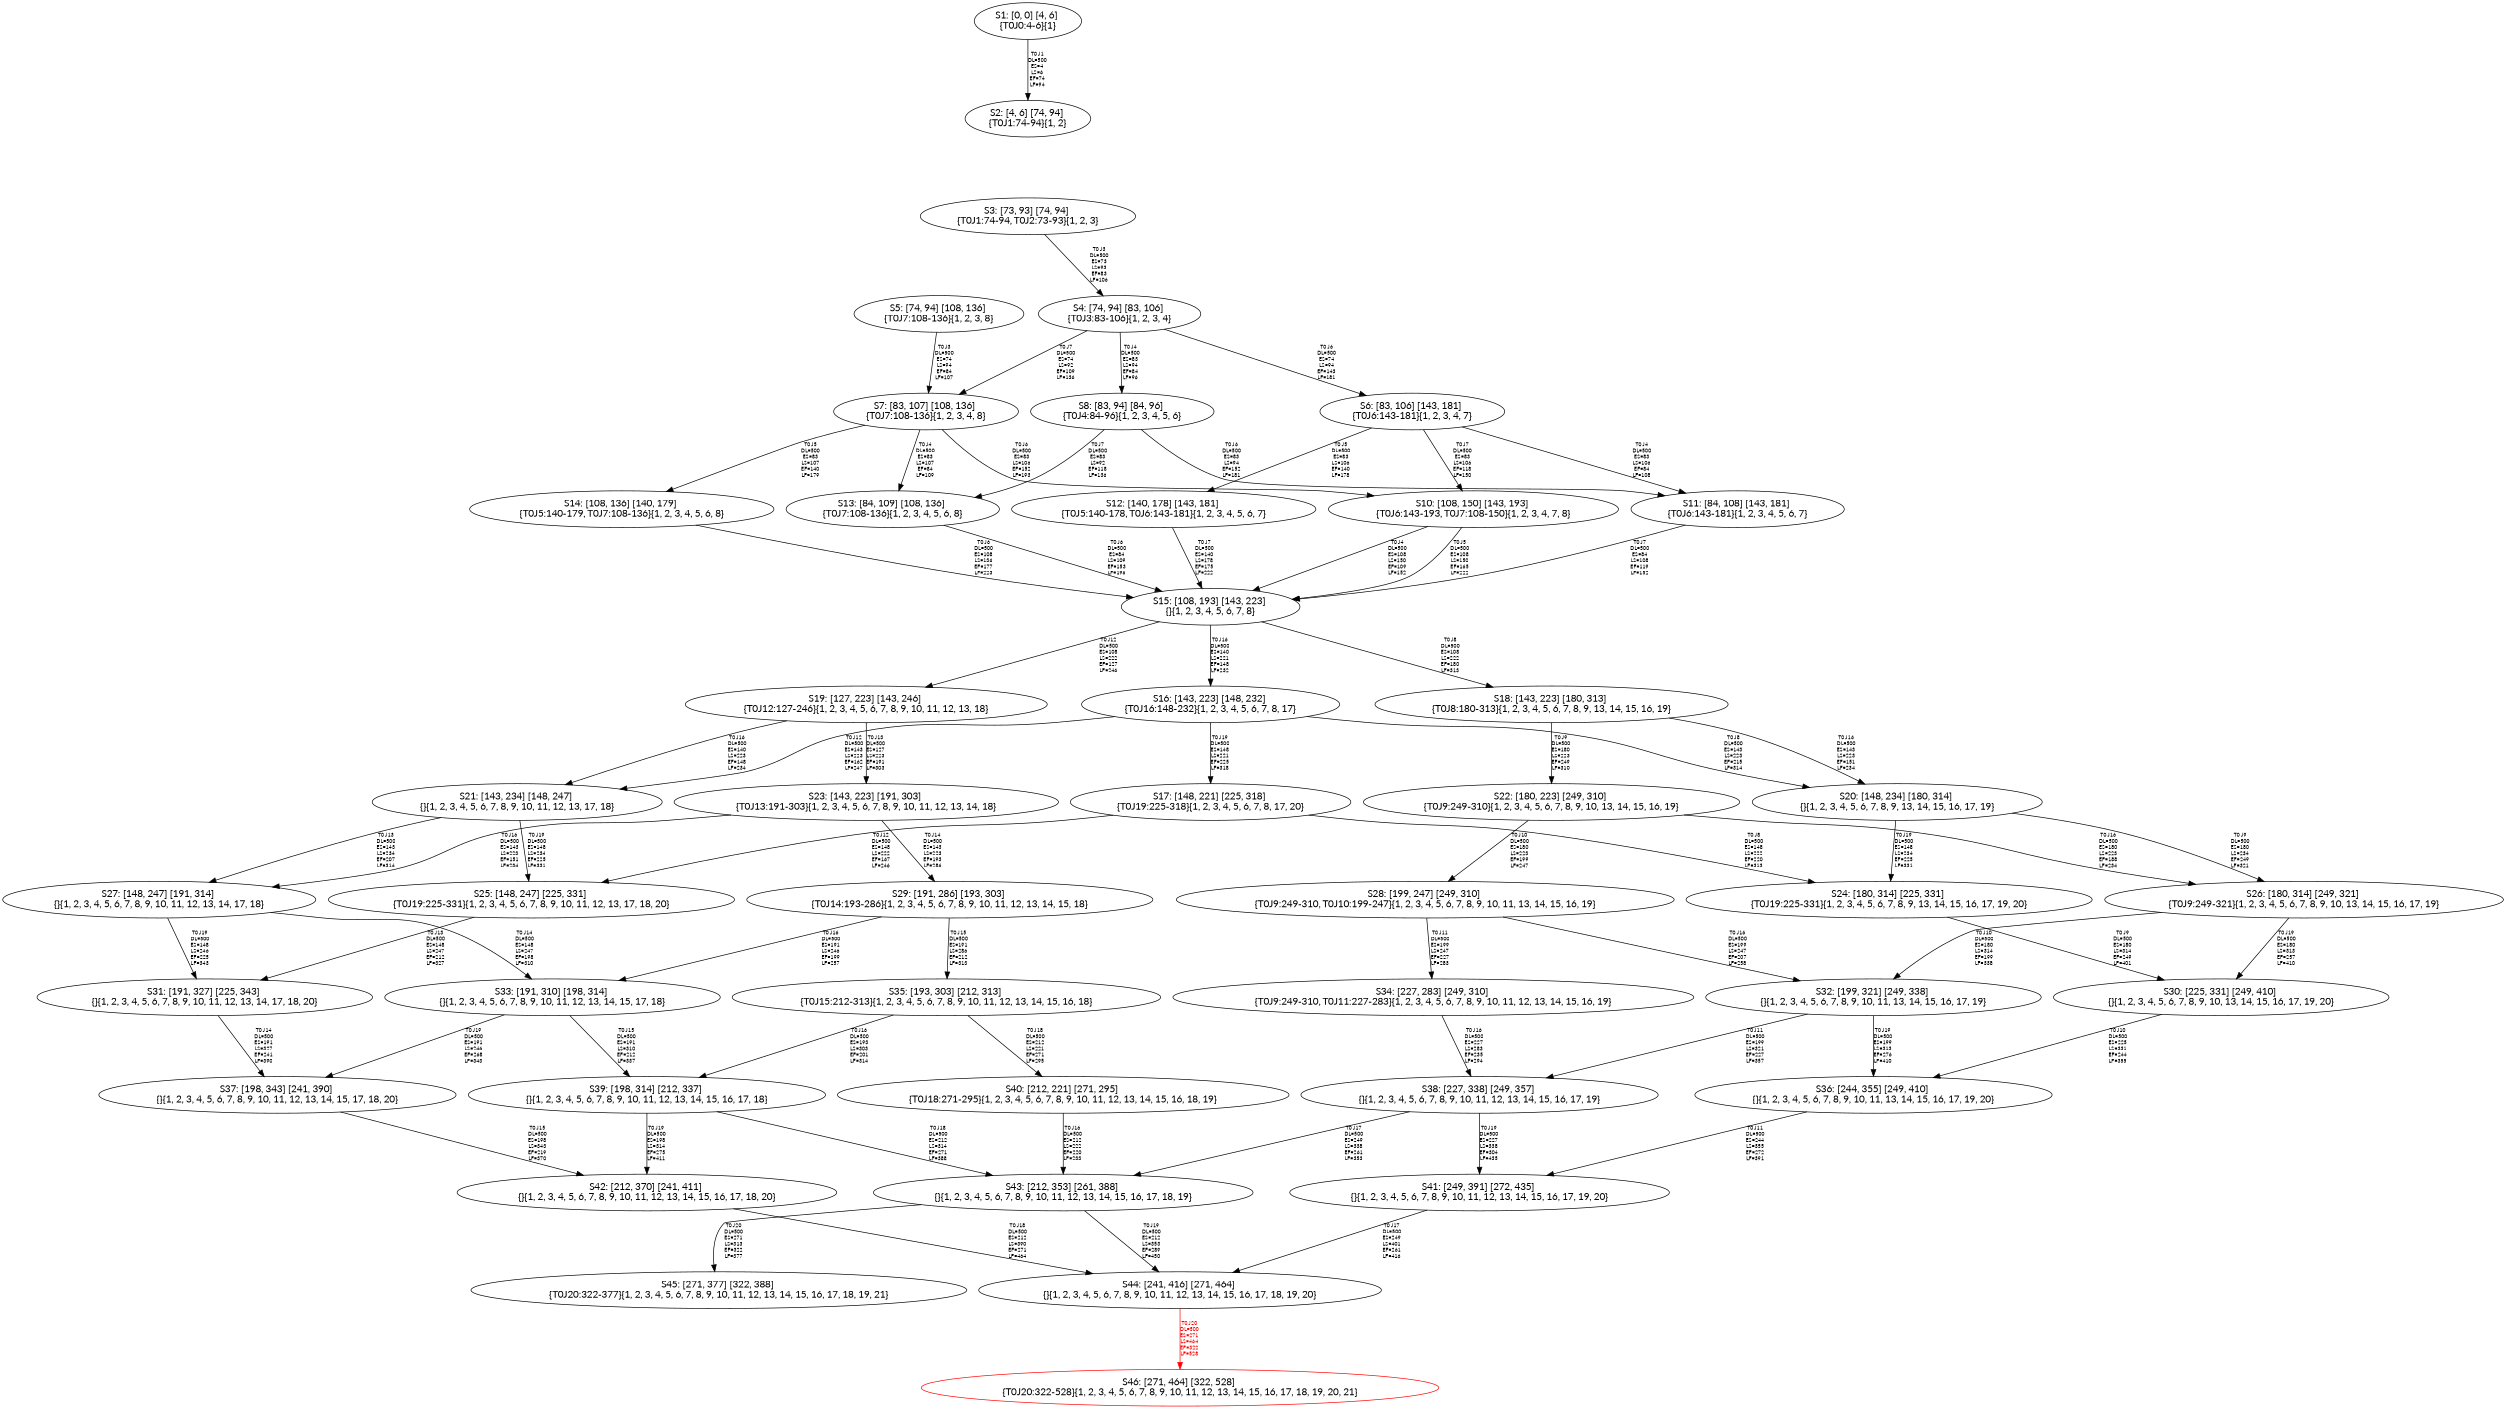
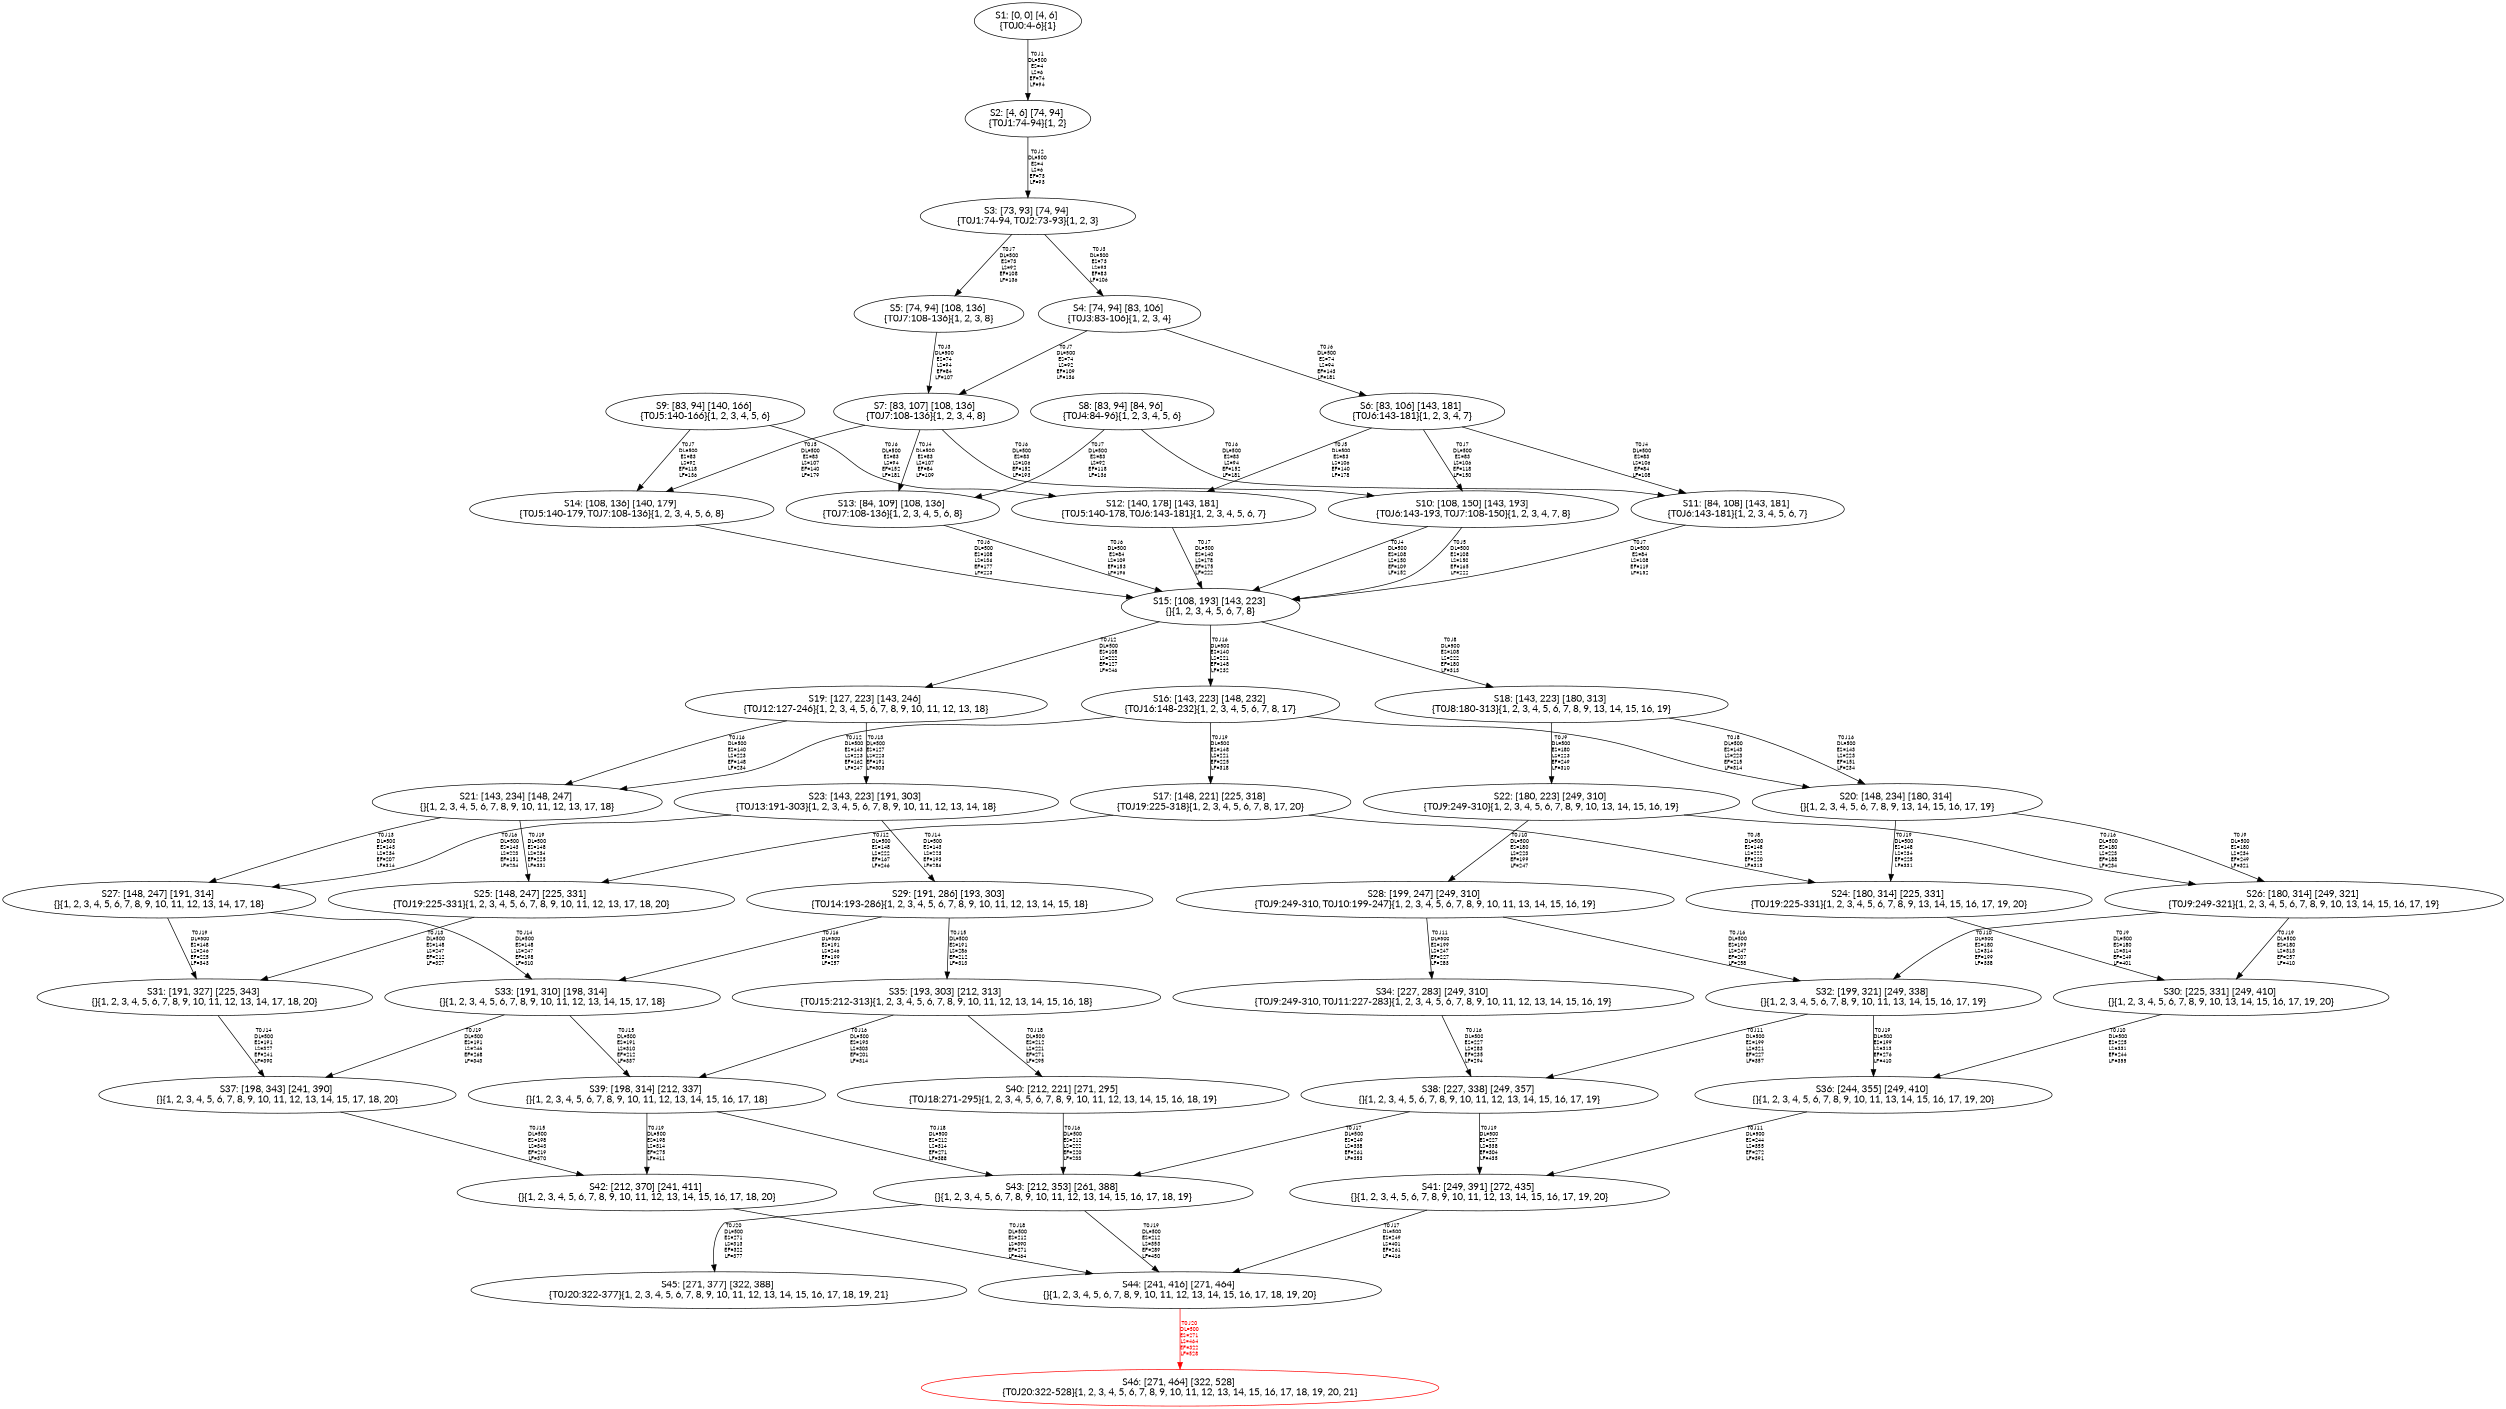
edge "S2: [4, 6] [74, 94] {T0J1:74-94}{1, 2}" -> "S3: [73, 93] [74, 94] {T0J1:74-94, T0J2:73-93}{1, 2, 3}": added, label "T0 J2 DL=500 ES=4 LS=6 EF=73 LF=93"
edge "S3: [73, 93] [74, 94] {T0J1:74-94, T0J2:73-93}{1, 2, 3}" -> "S5: [74, 94] [108, 136] {T0J7:108-136}{1, 2, 3, 8}": added, label "T0 J7 DL=500 ES=73 LS=92 EF=108 LF=136"
edge "S4: [74, 94] [83, 106] {T0J3:83-106}{1, 2, 3, 4}" -> "S8: [83, 94] [84, 96] {T0J4:84-96}{1, 2, 3, 4, 5, 6}": removed, label "T0 J4 DL=500 ES=83 LS=94 EF=84 LF=96"
node "S9: [83, 94] [140, 166] {T0J5:140-166}{1, 2, 3, 4, 5, 6}": added
